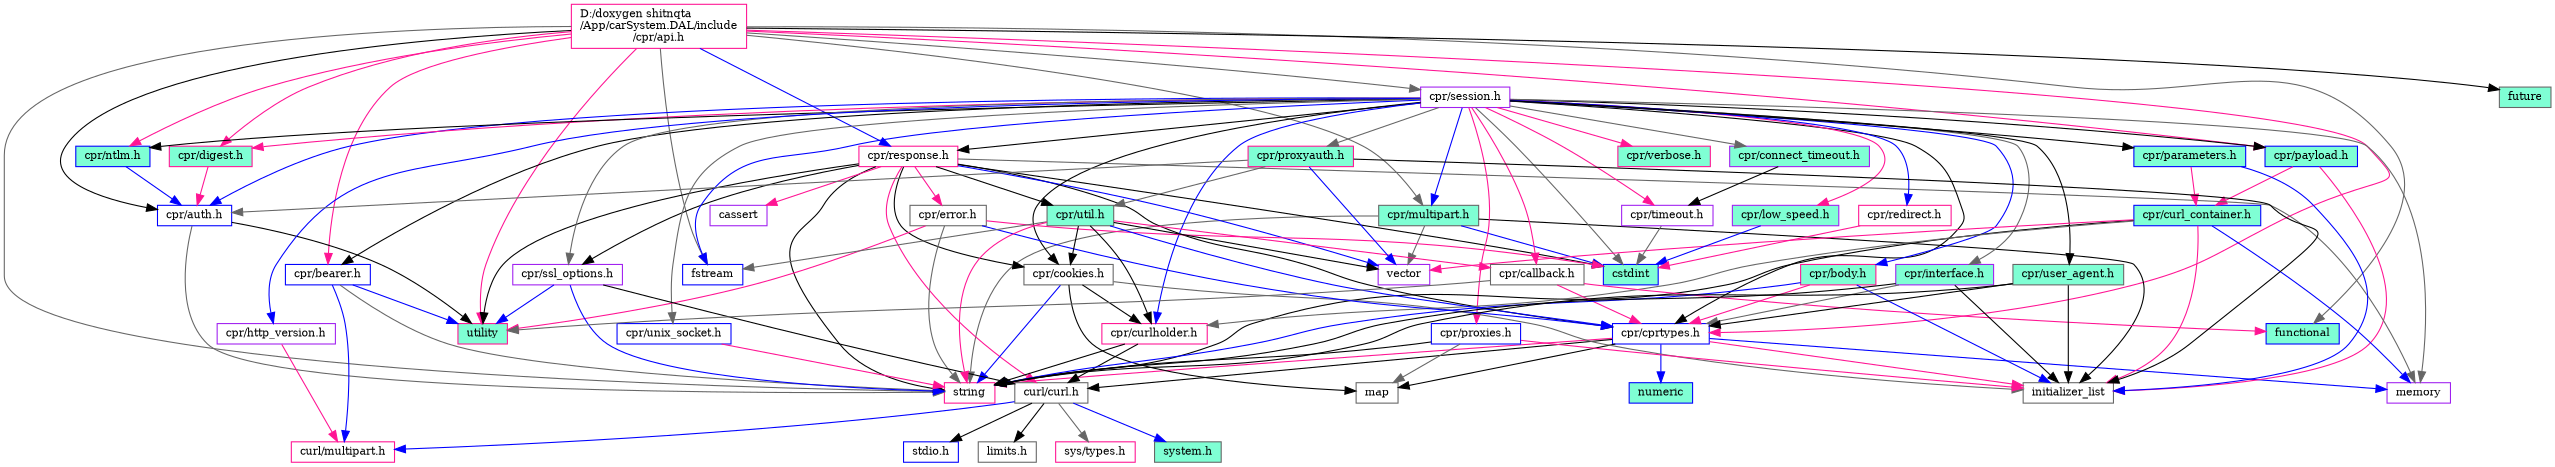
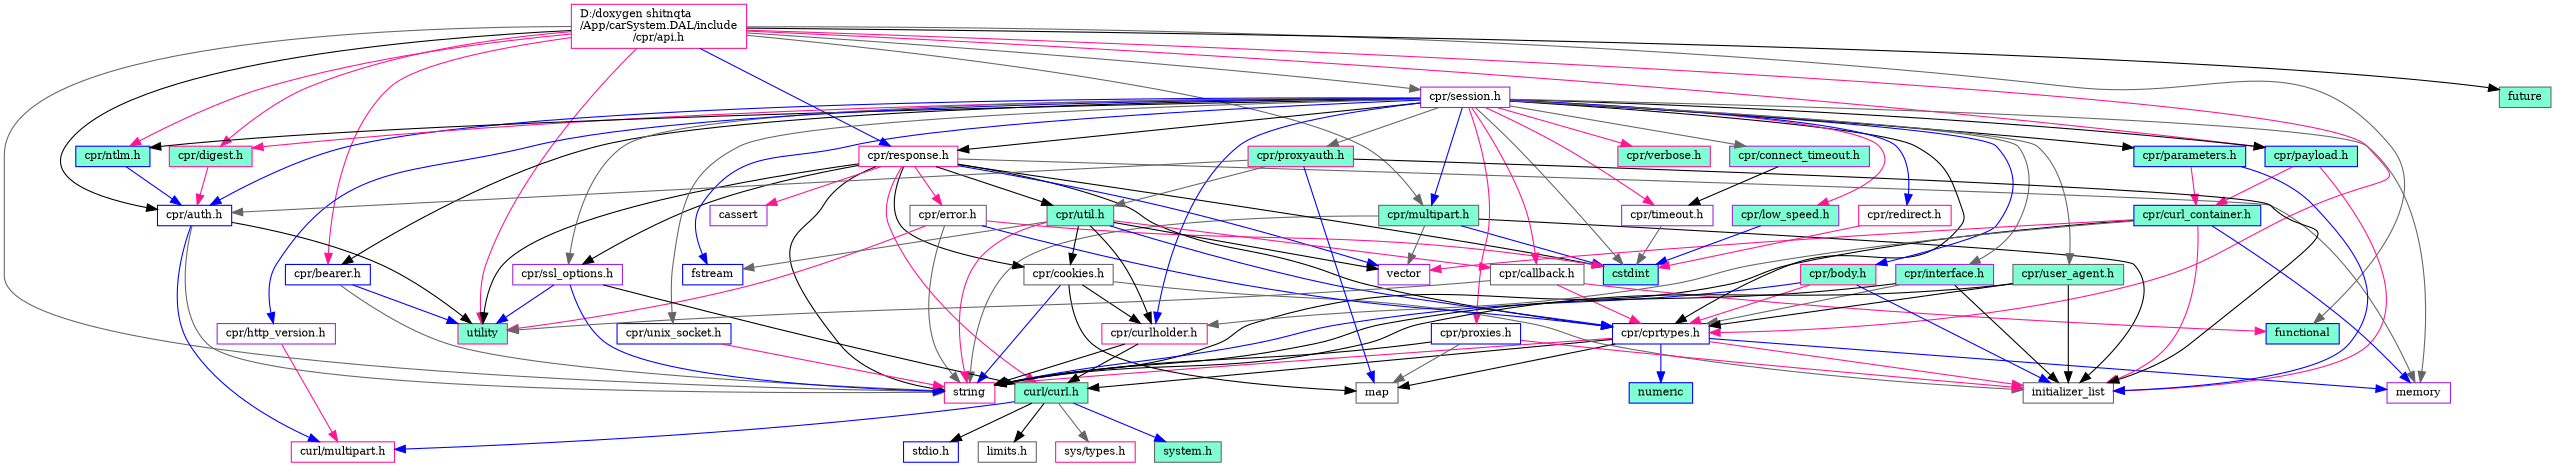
edge "cpr/session.h" -> "cpr/user_agent.h": color black -> gray40
edge "cpr/session.h" -> "cpr/cookies.h": removed
edge "D:/doxygen shitnqta /App/carSystem.DAL/include /cpr/api.h" -> "fstream": removed
edge "cpr/proxyauth.h" -> "vector": now "cpr/proxyauth.h" -> "map"
edge "cpr/bearer.h" -> "curl/multipart.h": now "cpr/auth.h" -> "curl/multipart.h"
node "curl/curl.h": fillcolor white -> aquamarine
